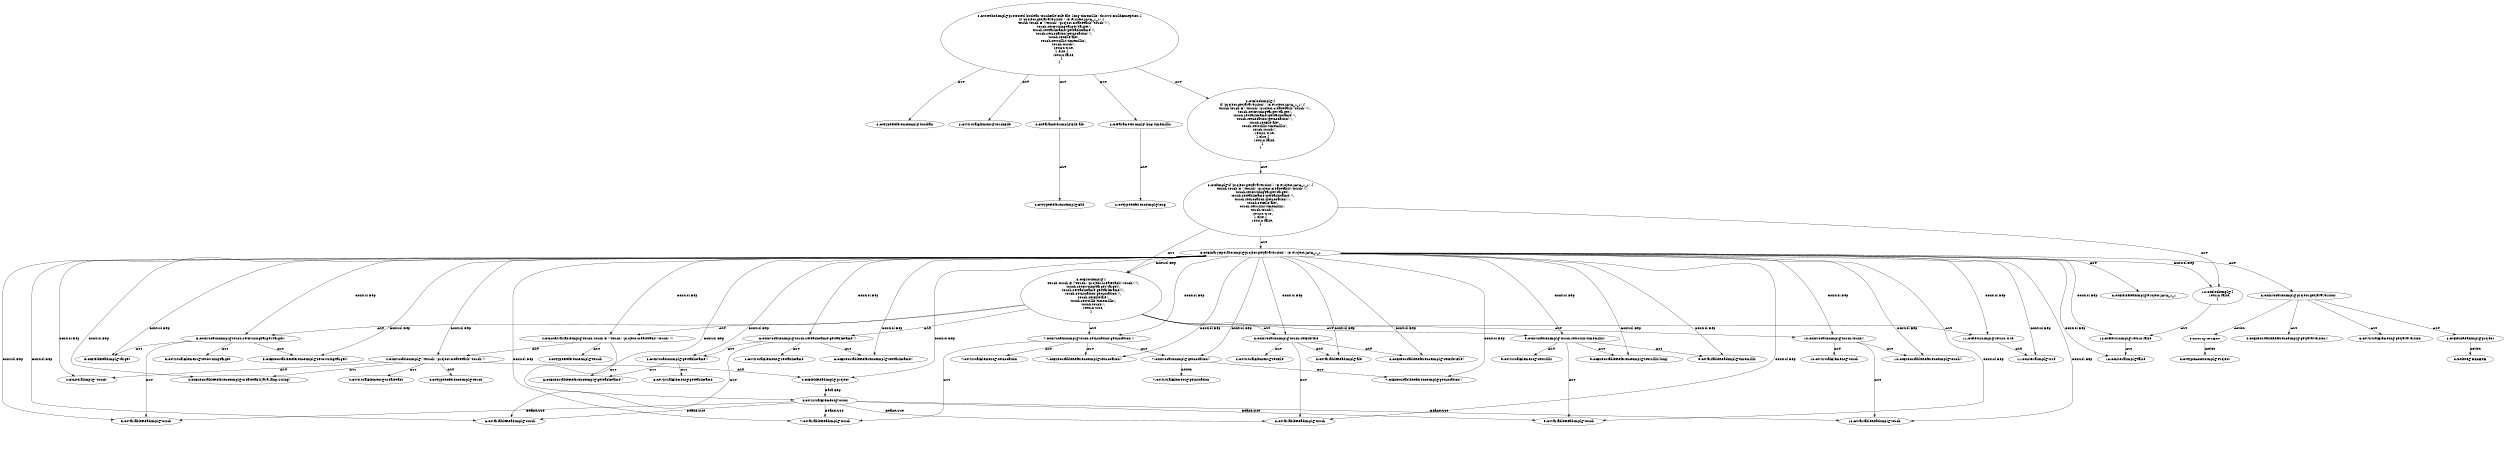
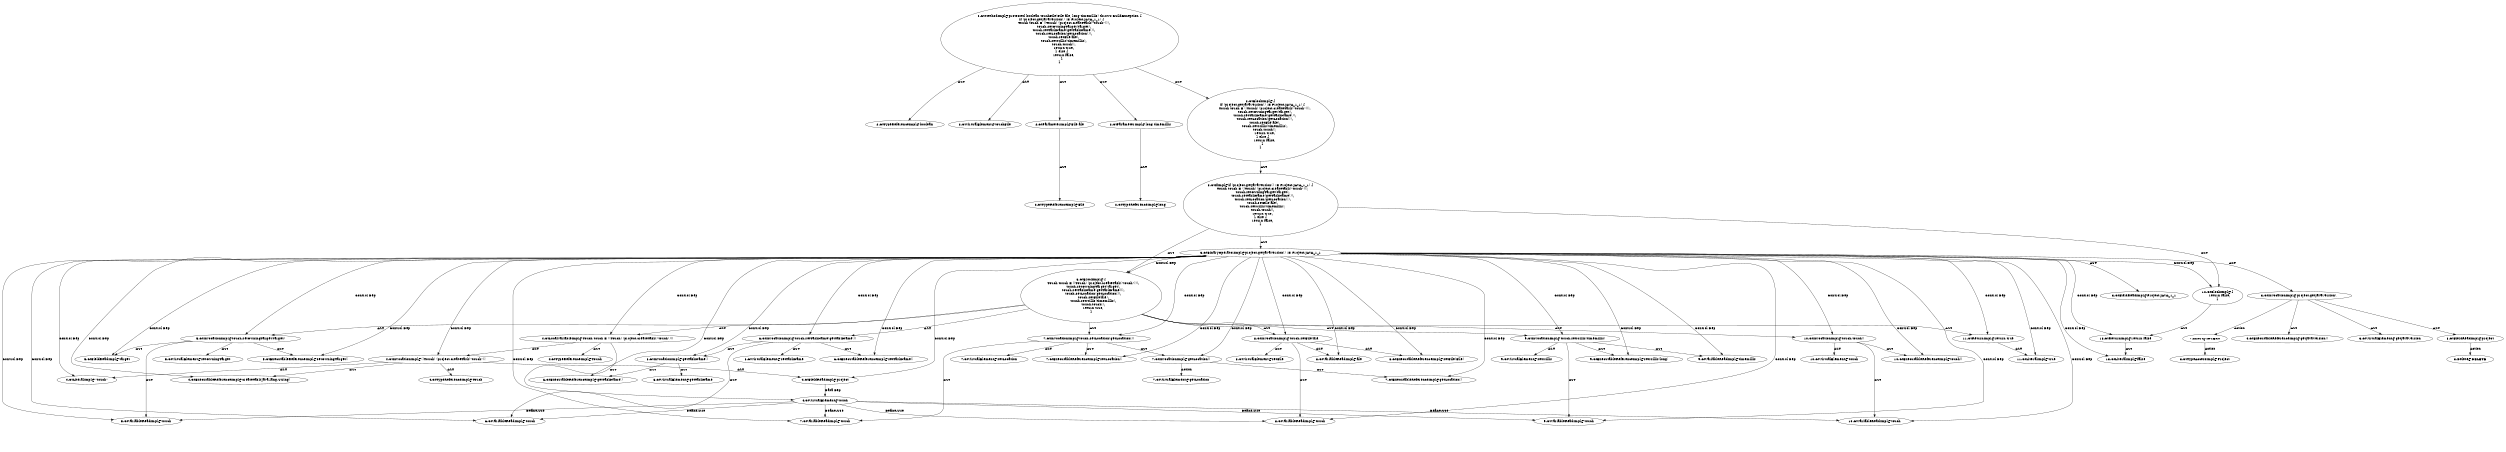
node "3:Insert@INSERT": label "3:Insert@INSERT" -> "7:Insert@INSERT"
node "4:CtVirtualElement@createTask": removed
